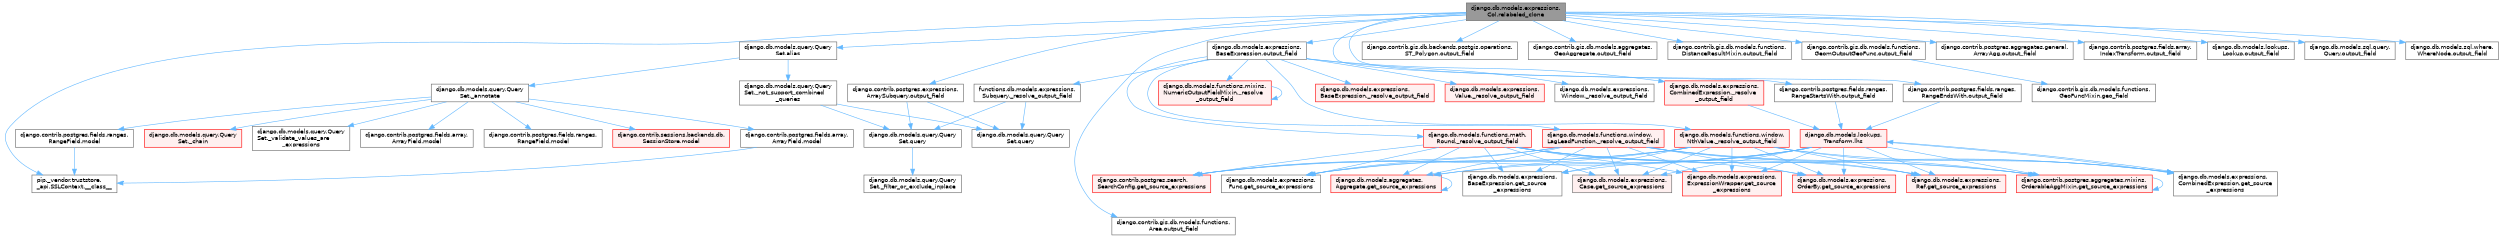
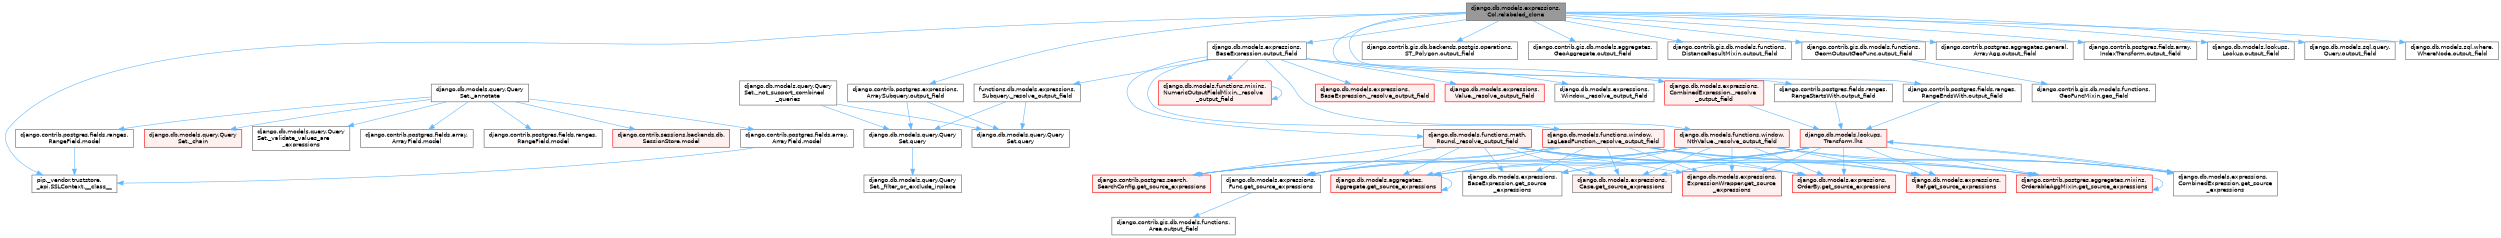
edge "django.db.models.expressions. Col.relabeled_clone" -> "django.contrib.gis.db.models.functions. Area.output_field": now "django.db.models.expressions. Func.get_source_expressions" -> "django.contrib.gis.db.models.functions. Area.output_field"
node "django.db.models.query.Query Set.alias": removed
